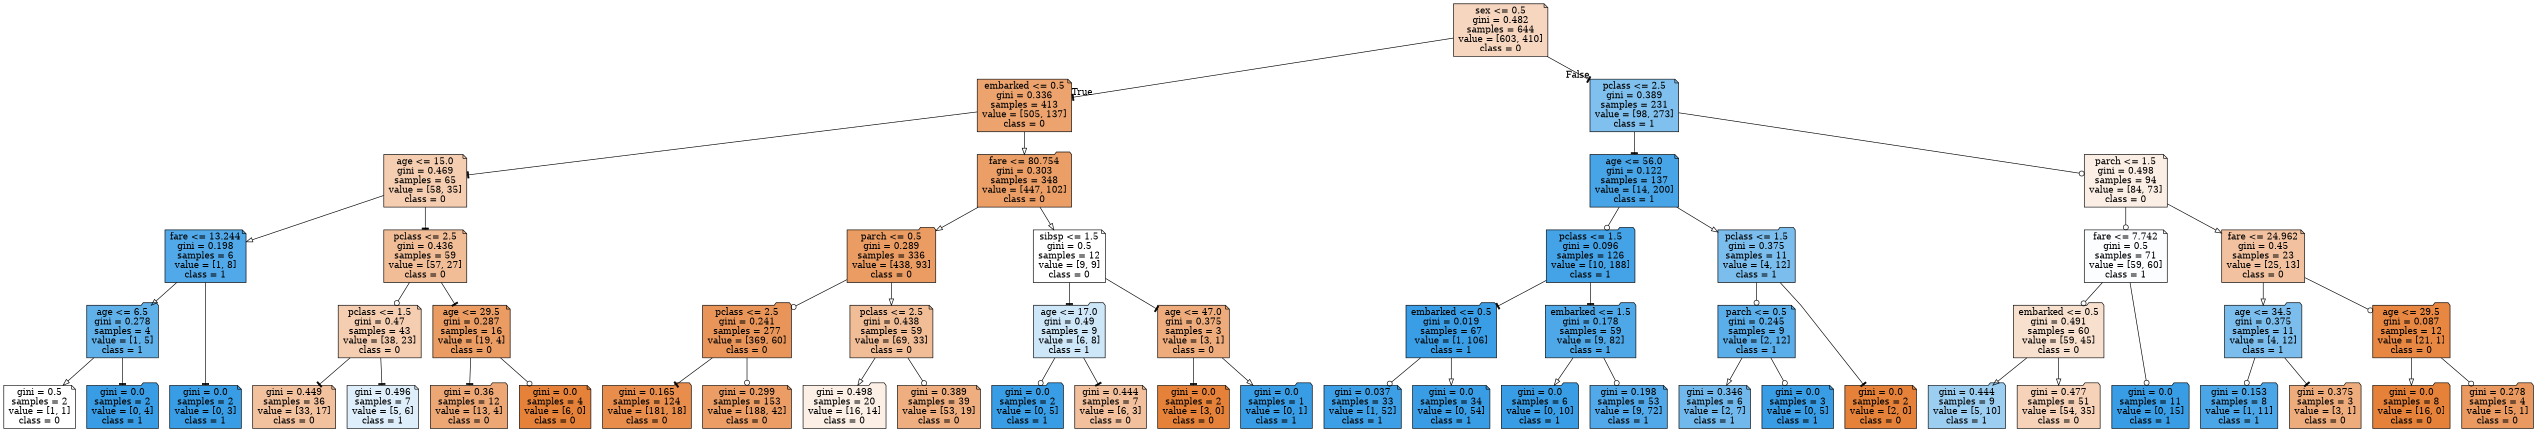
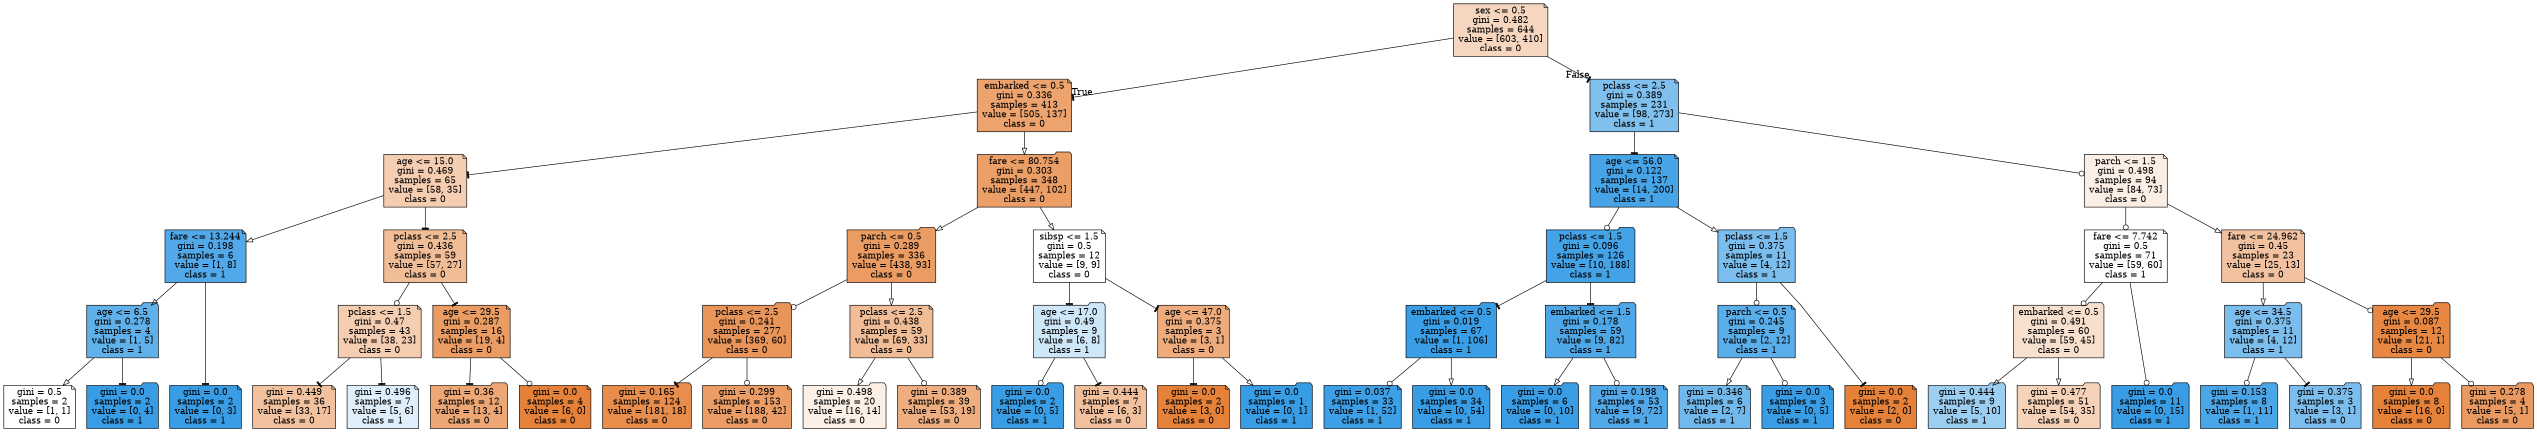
node "gini = 0.375 samples = 3 value = [3, 1] class = 0": fillcolor #e58139aa -> #399de5aa
